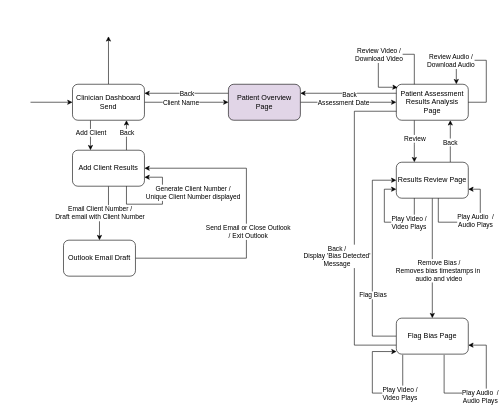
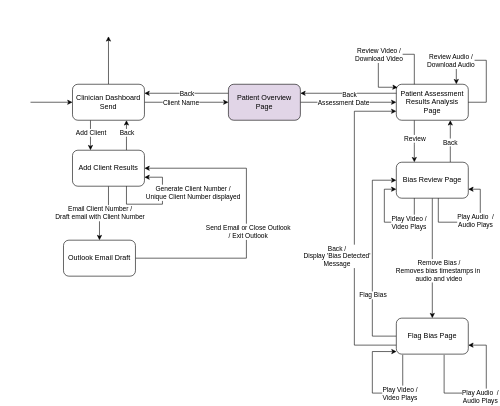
edge "Patient Assessment Results Analysis Page" -- "Flag Bias Page": arrowhead none -> classic
node "Results Review Page": label "Results Review Page" -> "Bias Review Page"
